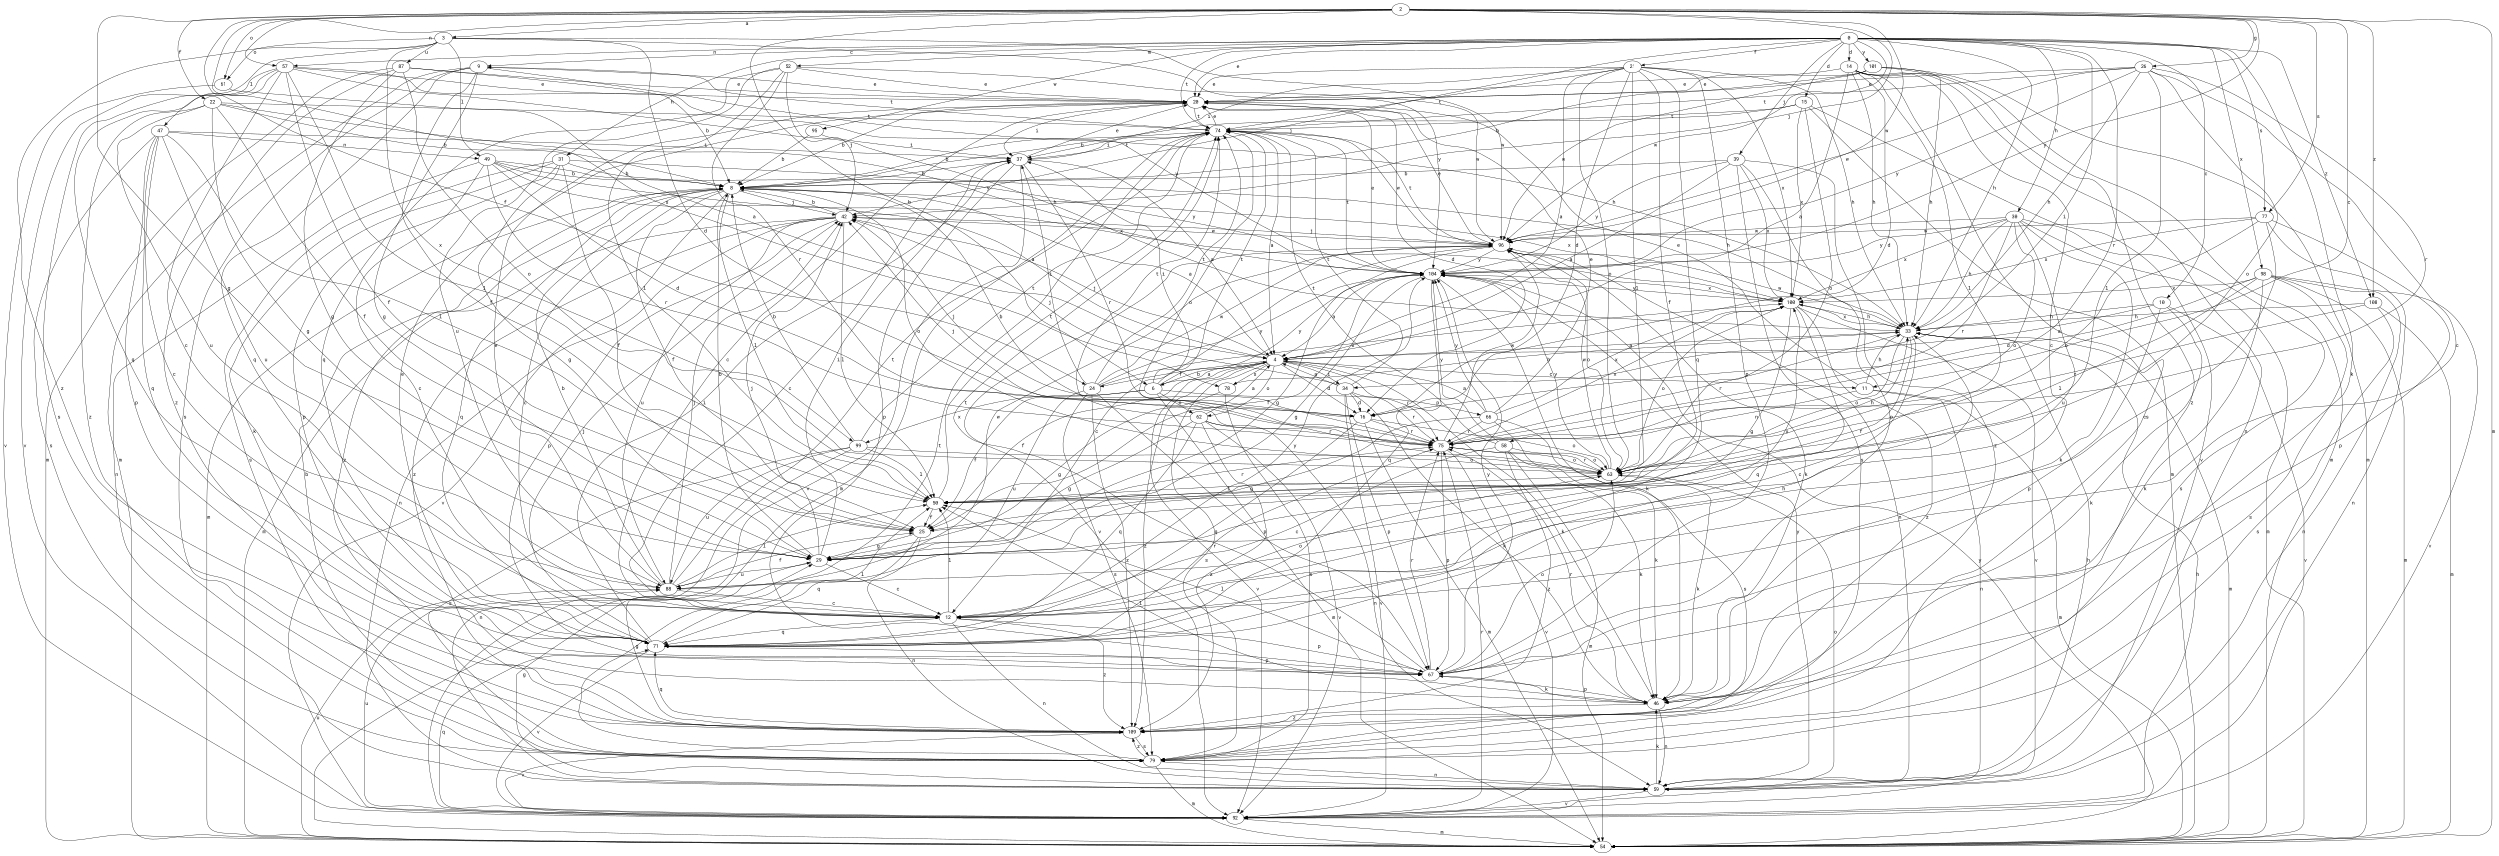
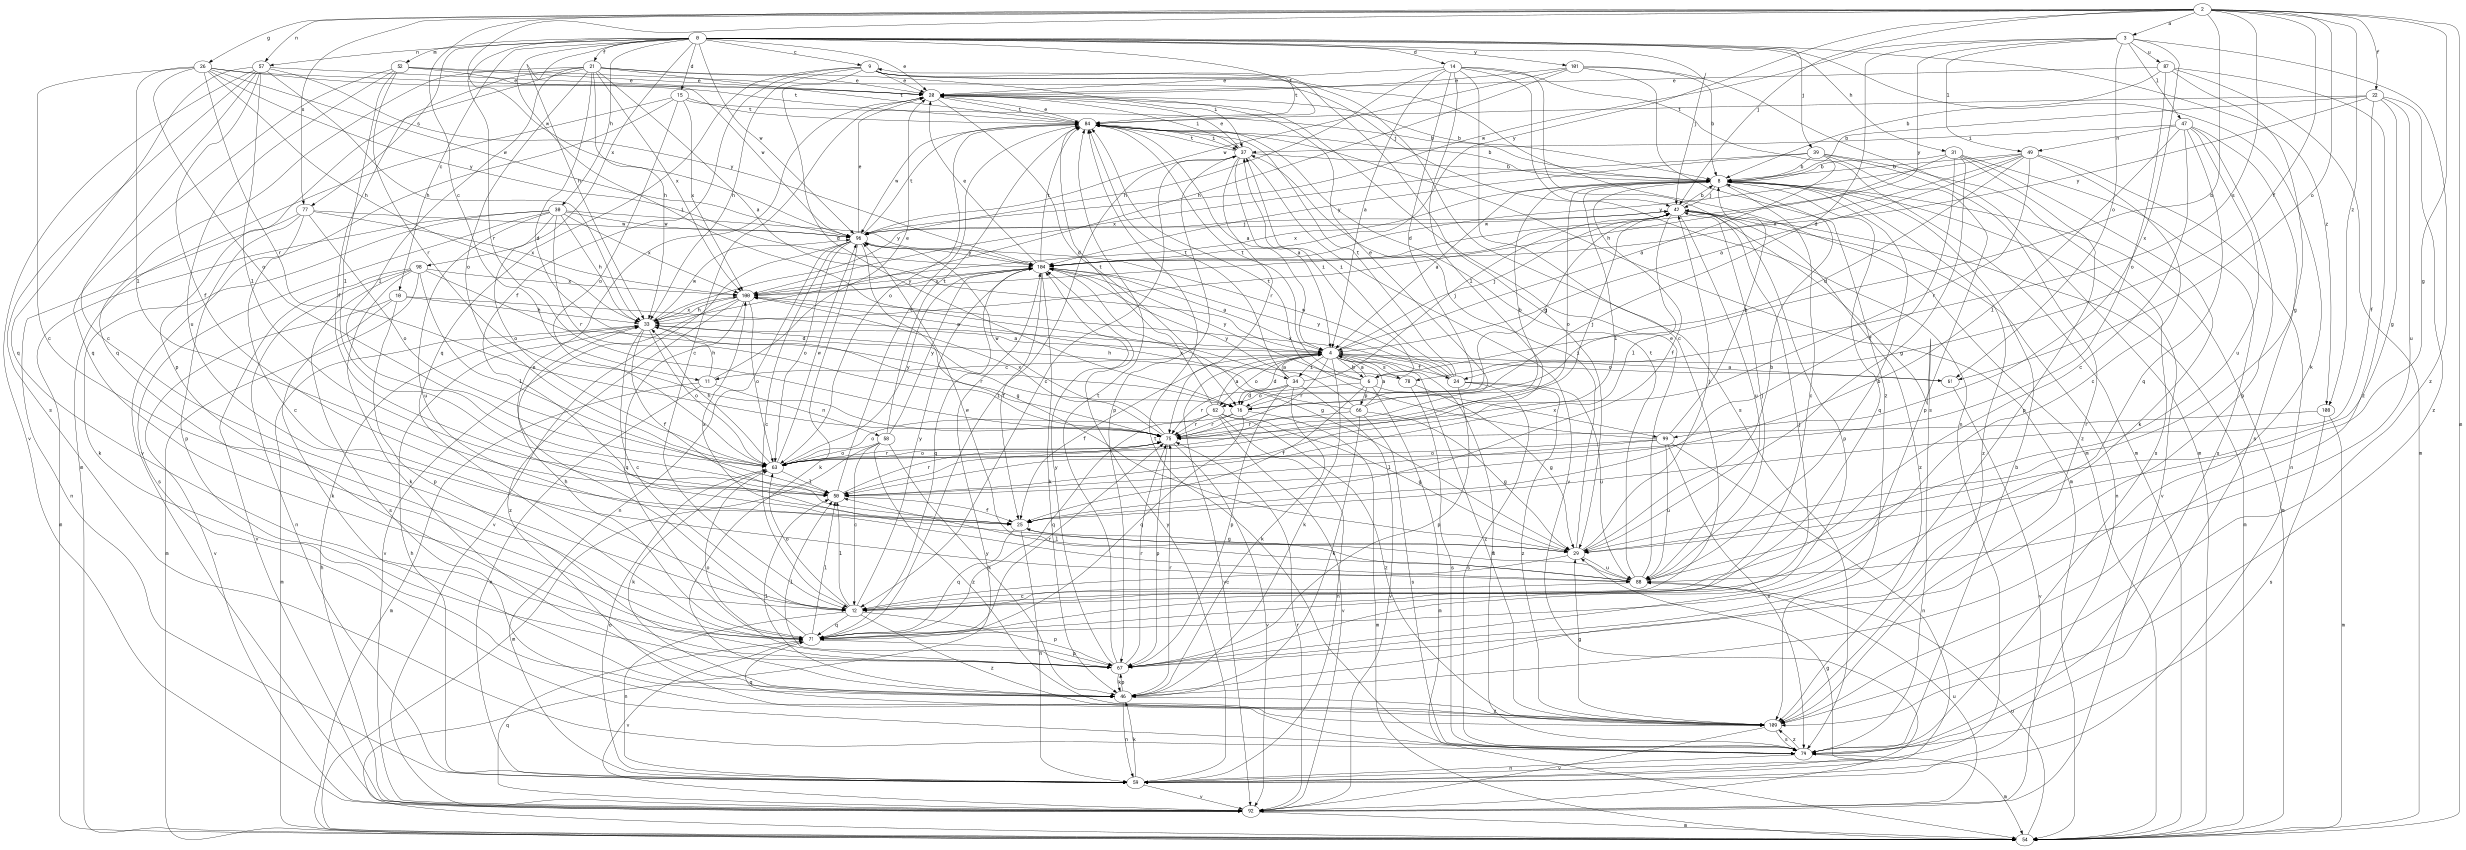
node "95": removed
node "74": label "74" -> "84"
edge "9" -> "16": added, label "d"
edge "108" -> "33": removed, label "h"
edge "4" -> "61": added, label "o"
edge "100" -> "29": removed, label "g"
